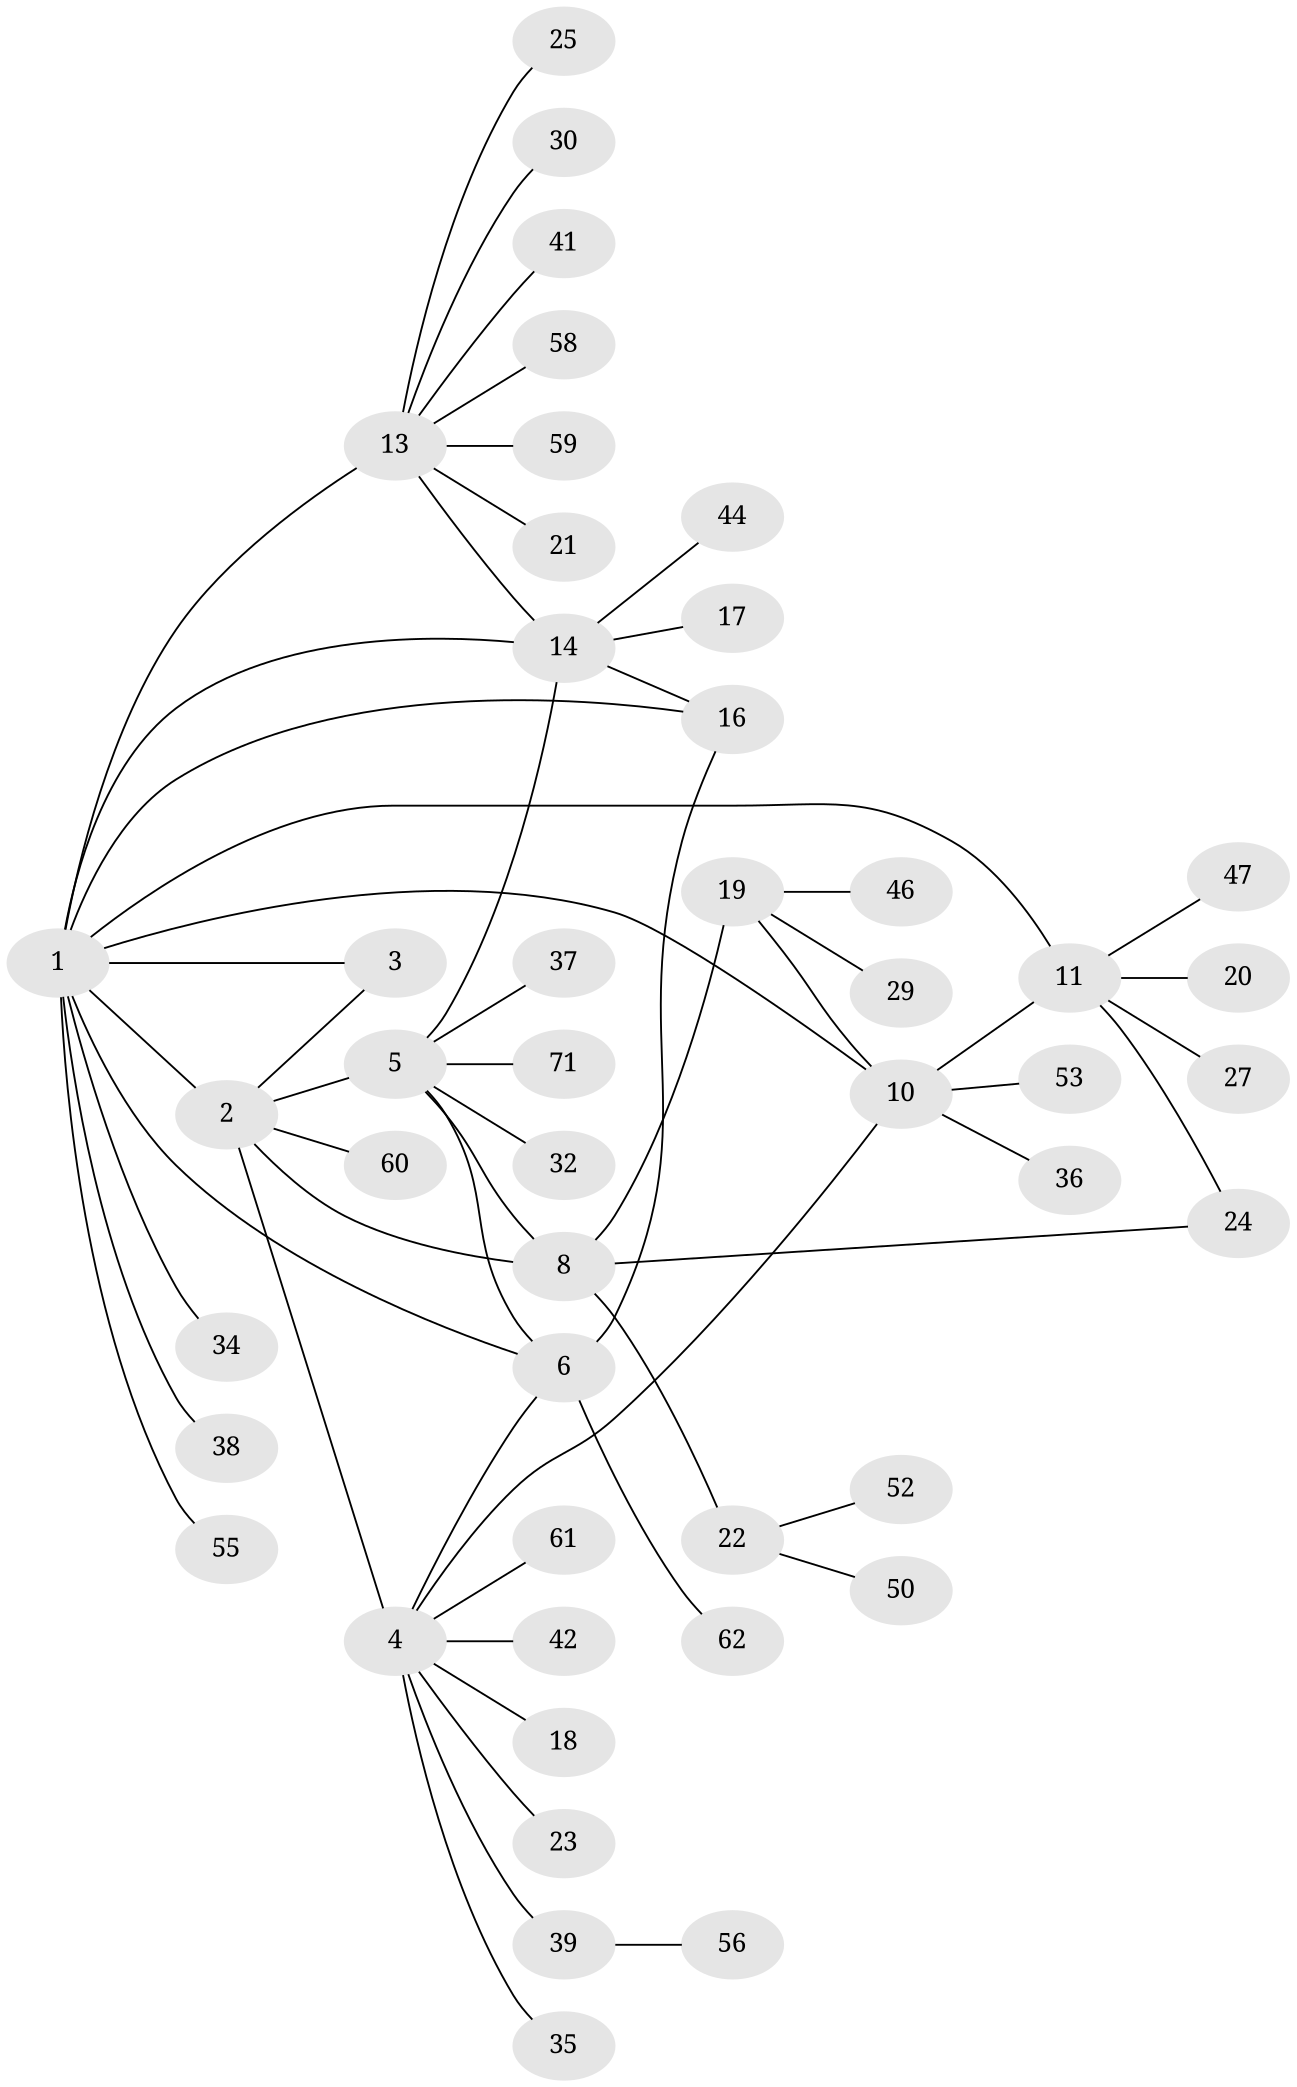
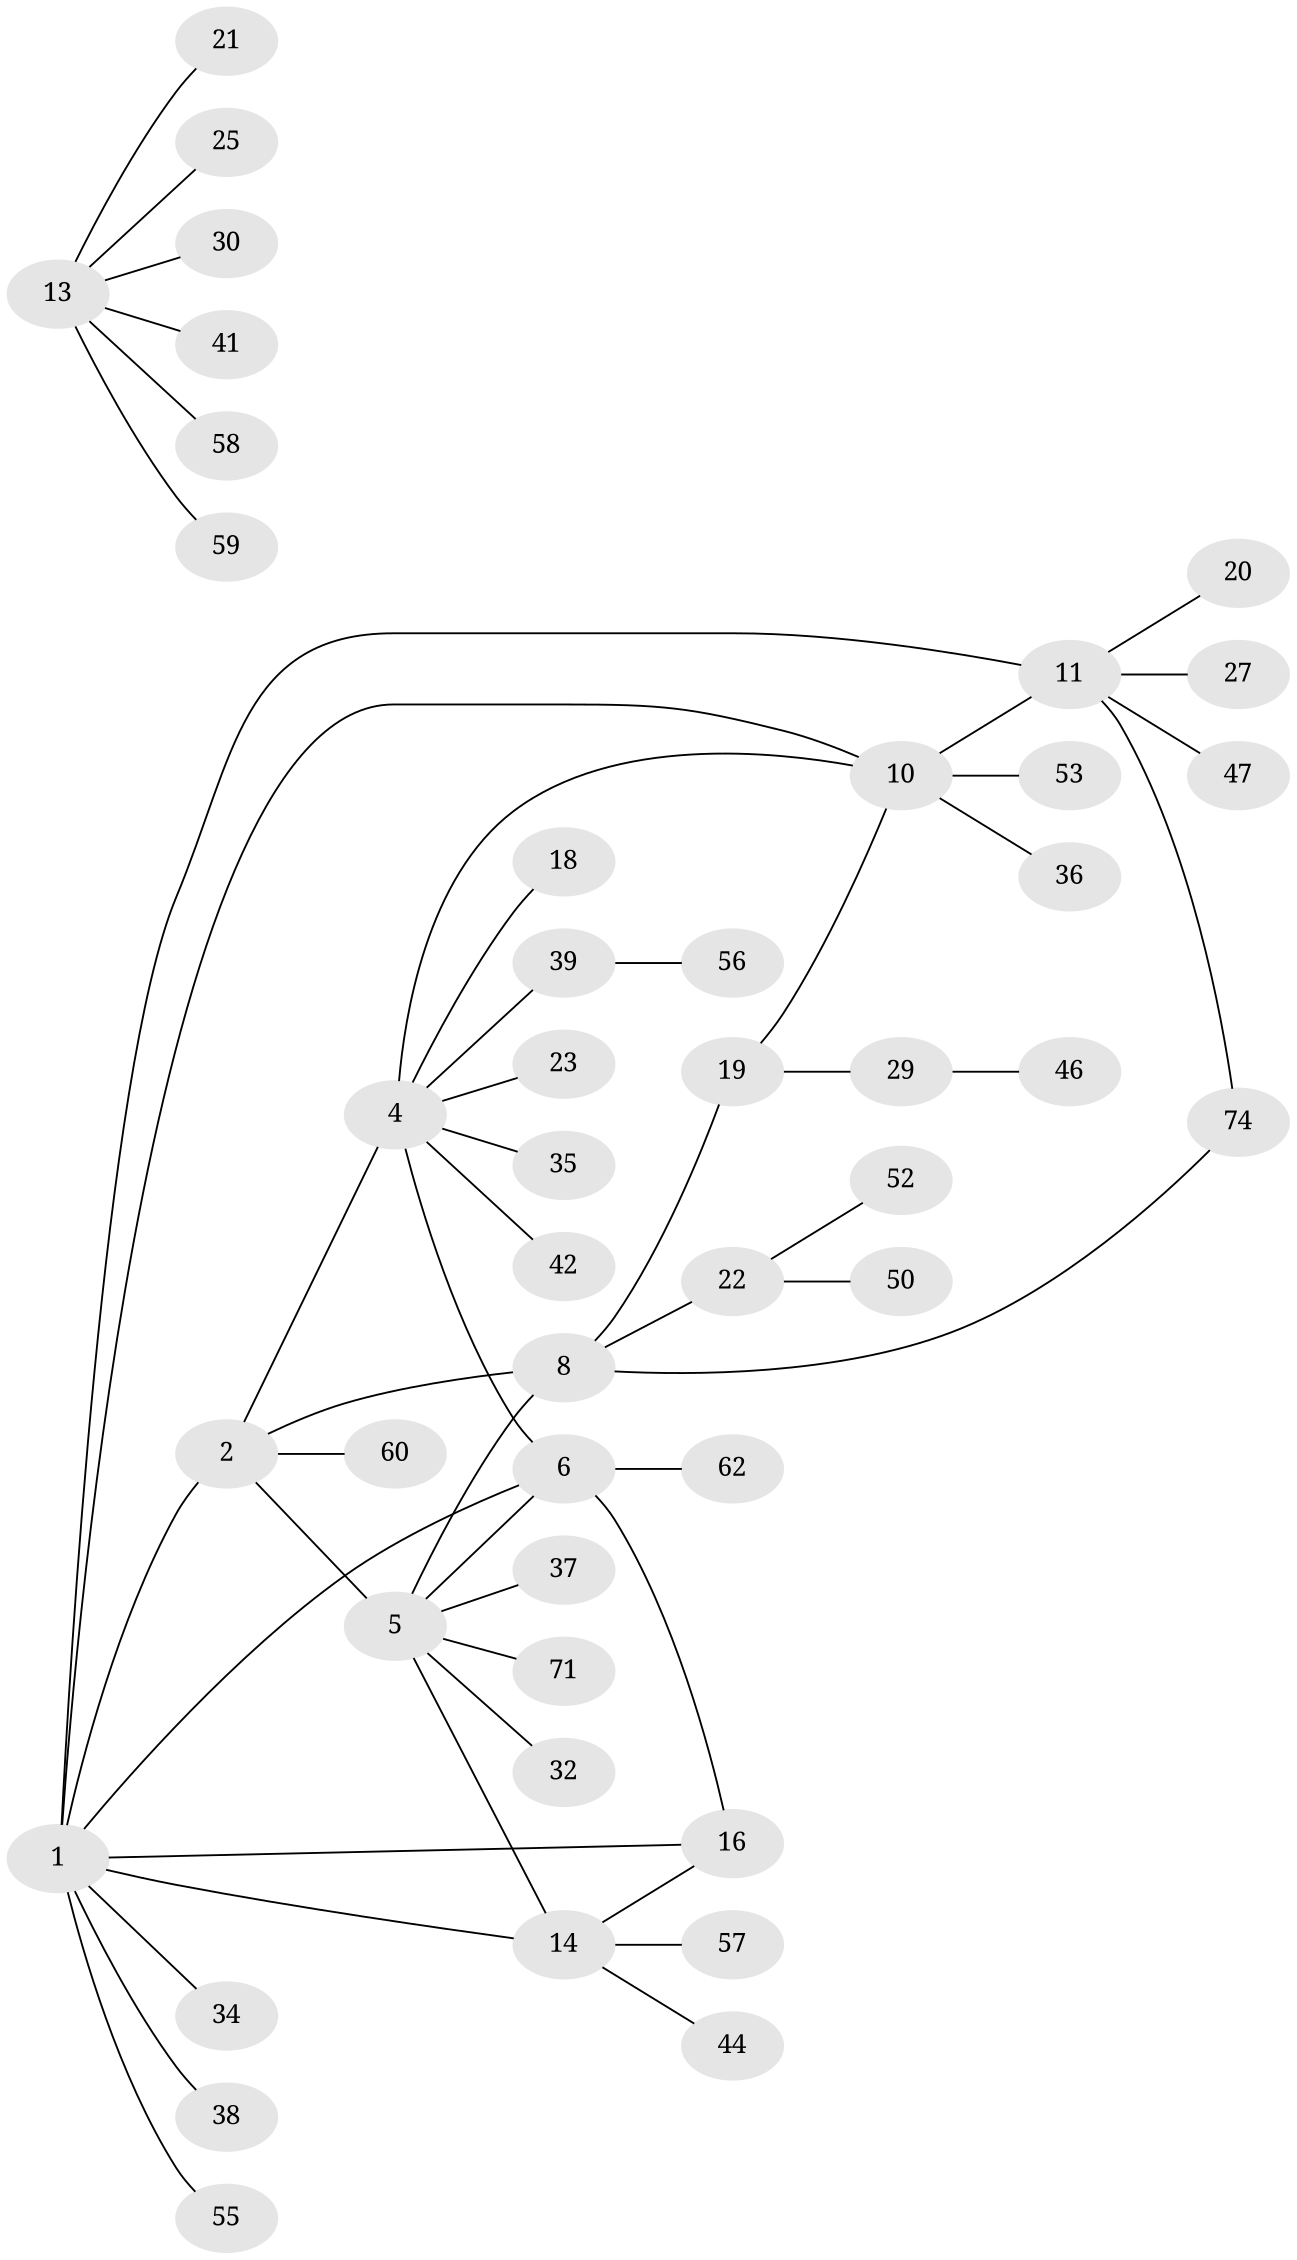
edge "13" -- "14": removed
node "17": label "17" -> "57"
edge "13" -- "1": removed
edge "19" -- "46": now "29" -- "46"
node "3": removed
node "24": label "24" -> "74"
node "61": removed
